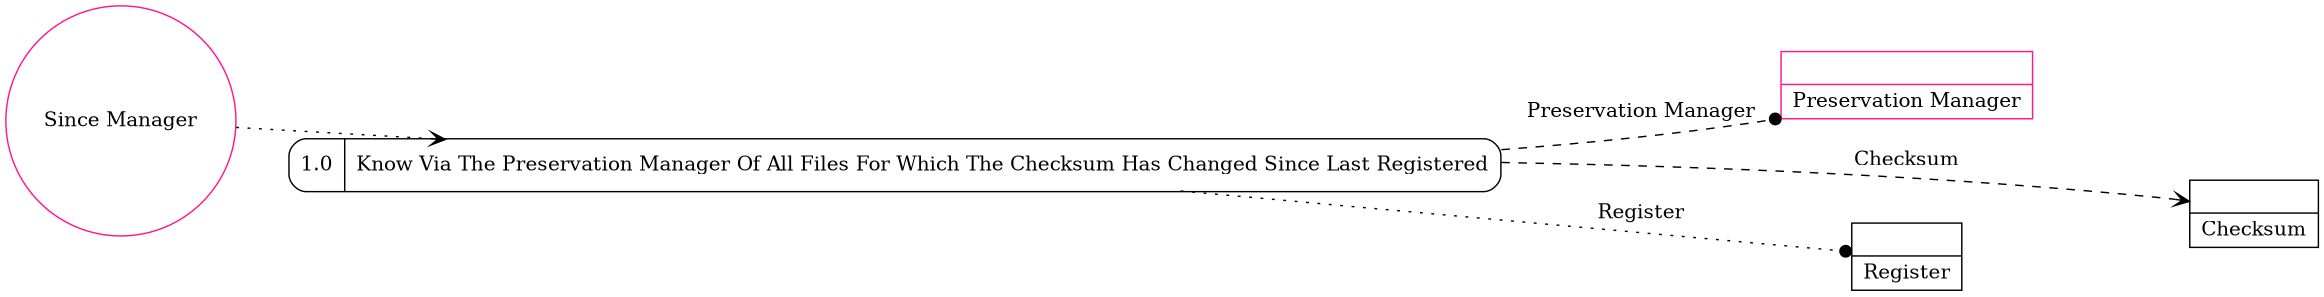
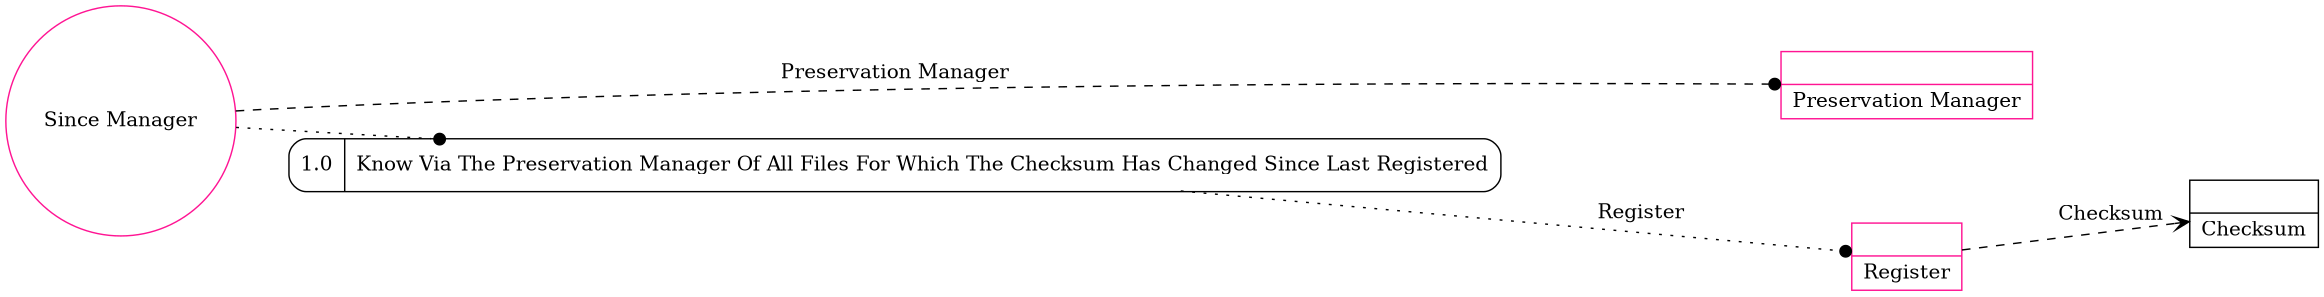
edge "Since Manager" -> "1.0": arrowhead vee -> dot
edge "1.0" -> "Preservation Manager": now "Since Manager" -> "Preservation Manager"
edge "1.0" -> "Checksum": now "Register" -> "Checksum"
node "Register": color black -> deeppink
